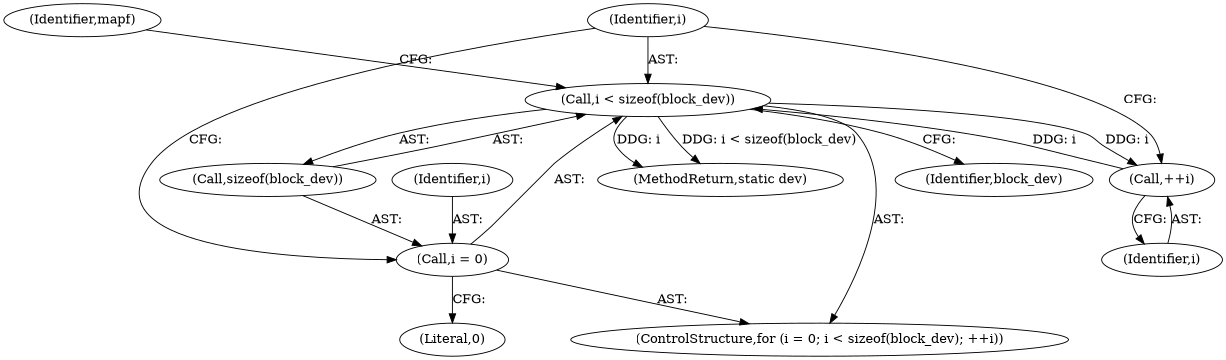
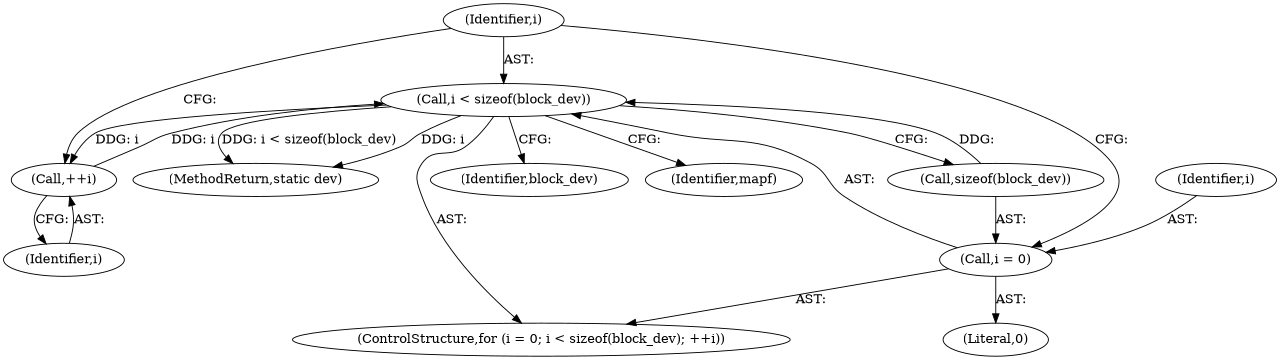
edge "(Identifier,mapf)" -> "(Call,i < sizeof(block_dev))": reversed
edge "(Call,i < sizeof(block_dev))" -> "(Call,sizeof(block_dev))": label "AST: " -> "CFG: "
edge "(Call,sizeof(block_dev))" -> "(Call,i < sizeof(block_dev))": label "AST: " -> "DDG: "
edge "(Call,i = 0)" -> "(Literal,0)": label "CFG: " -> "AST: "
